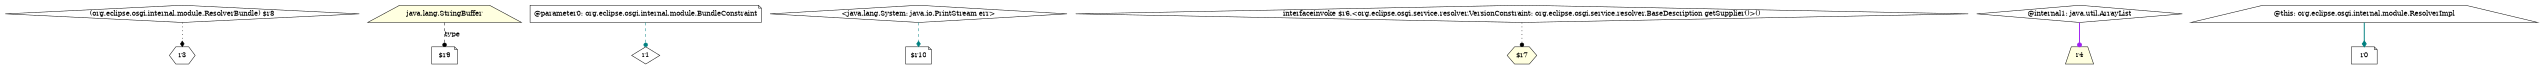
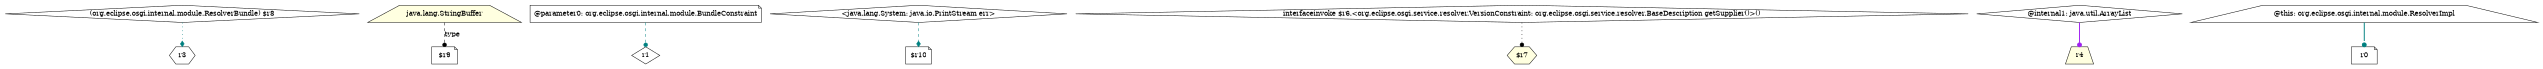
edge "(org.eclipse.osgi.internal.module.ResolverBundle) $r8" -> "r3": color black -> teal
edge "@this: org.eclipse.osgi.internal.module.ResolverImpl" -> "r0": arrowhead diamond -> dot
